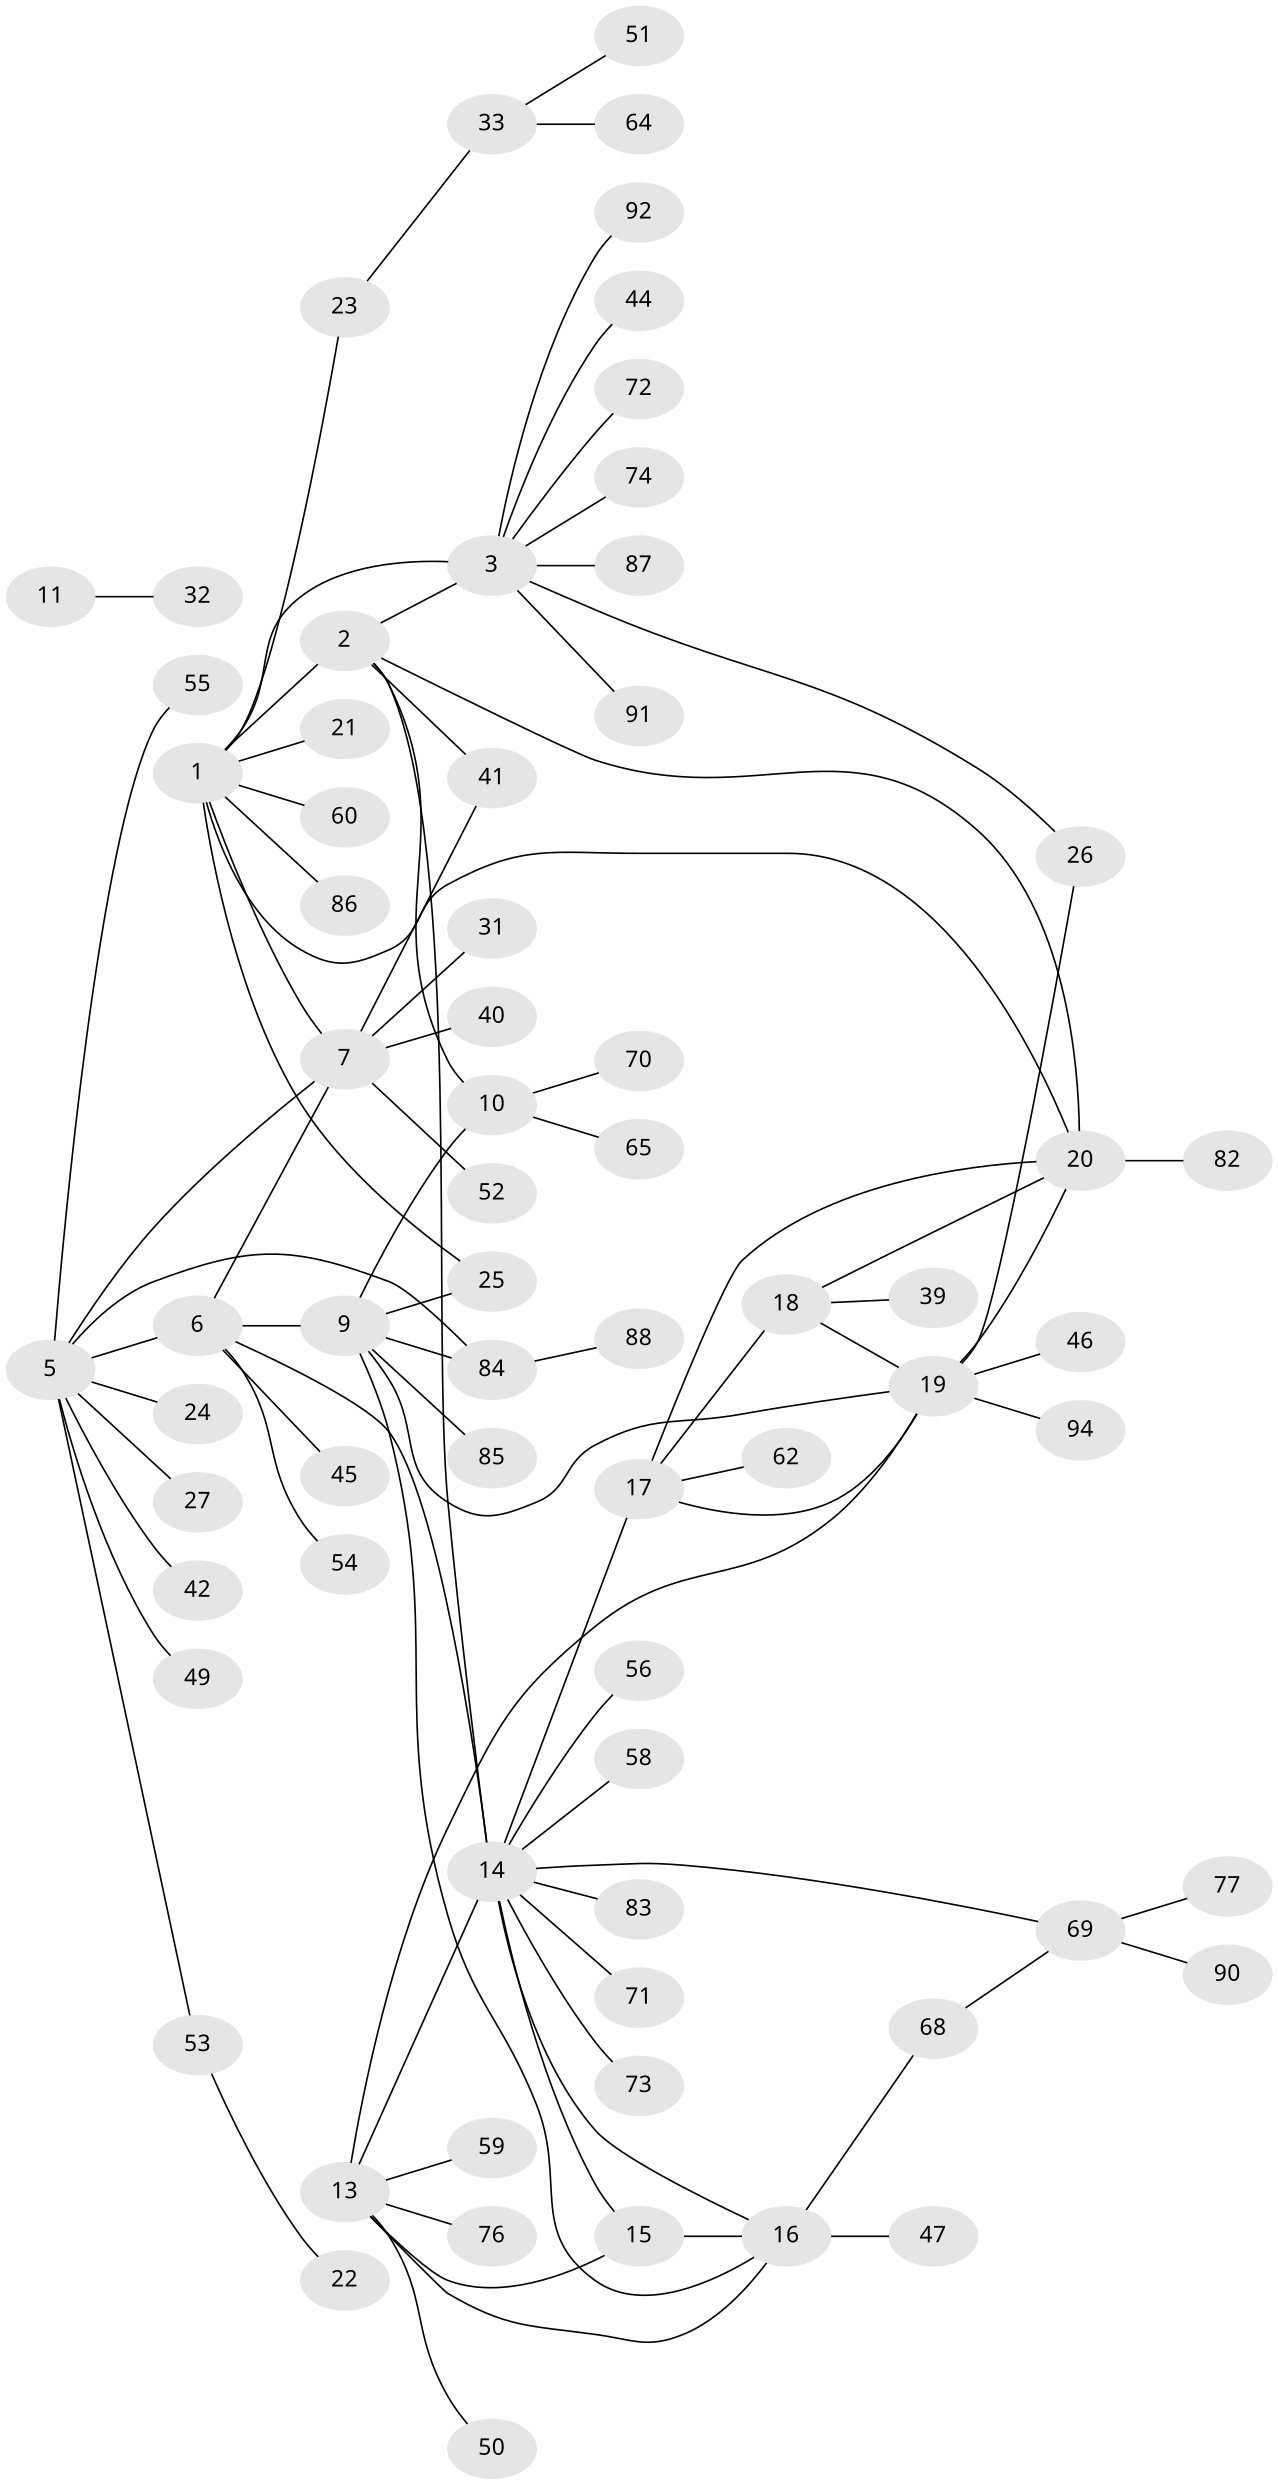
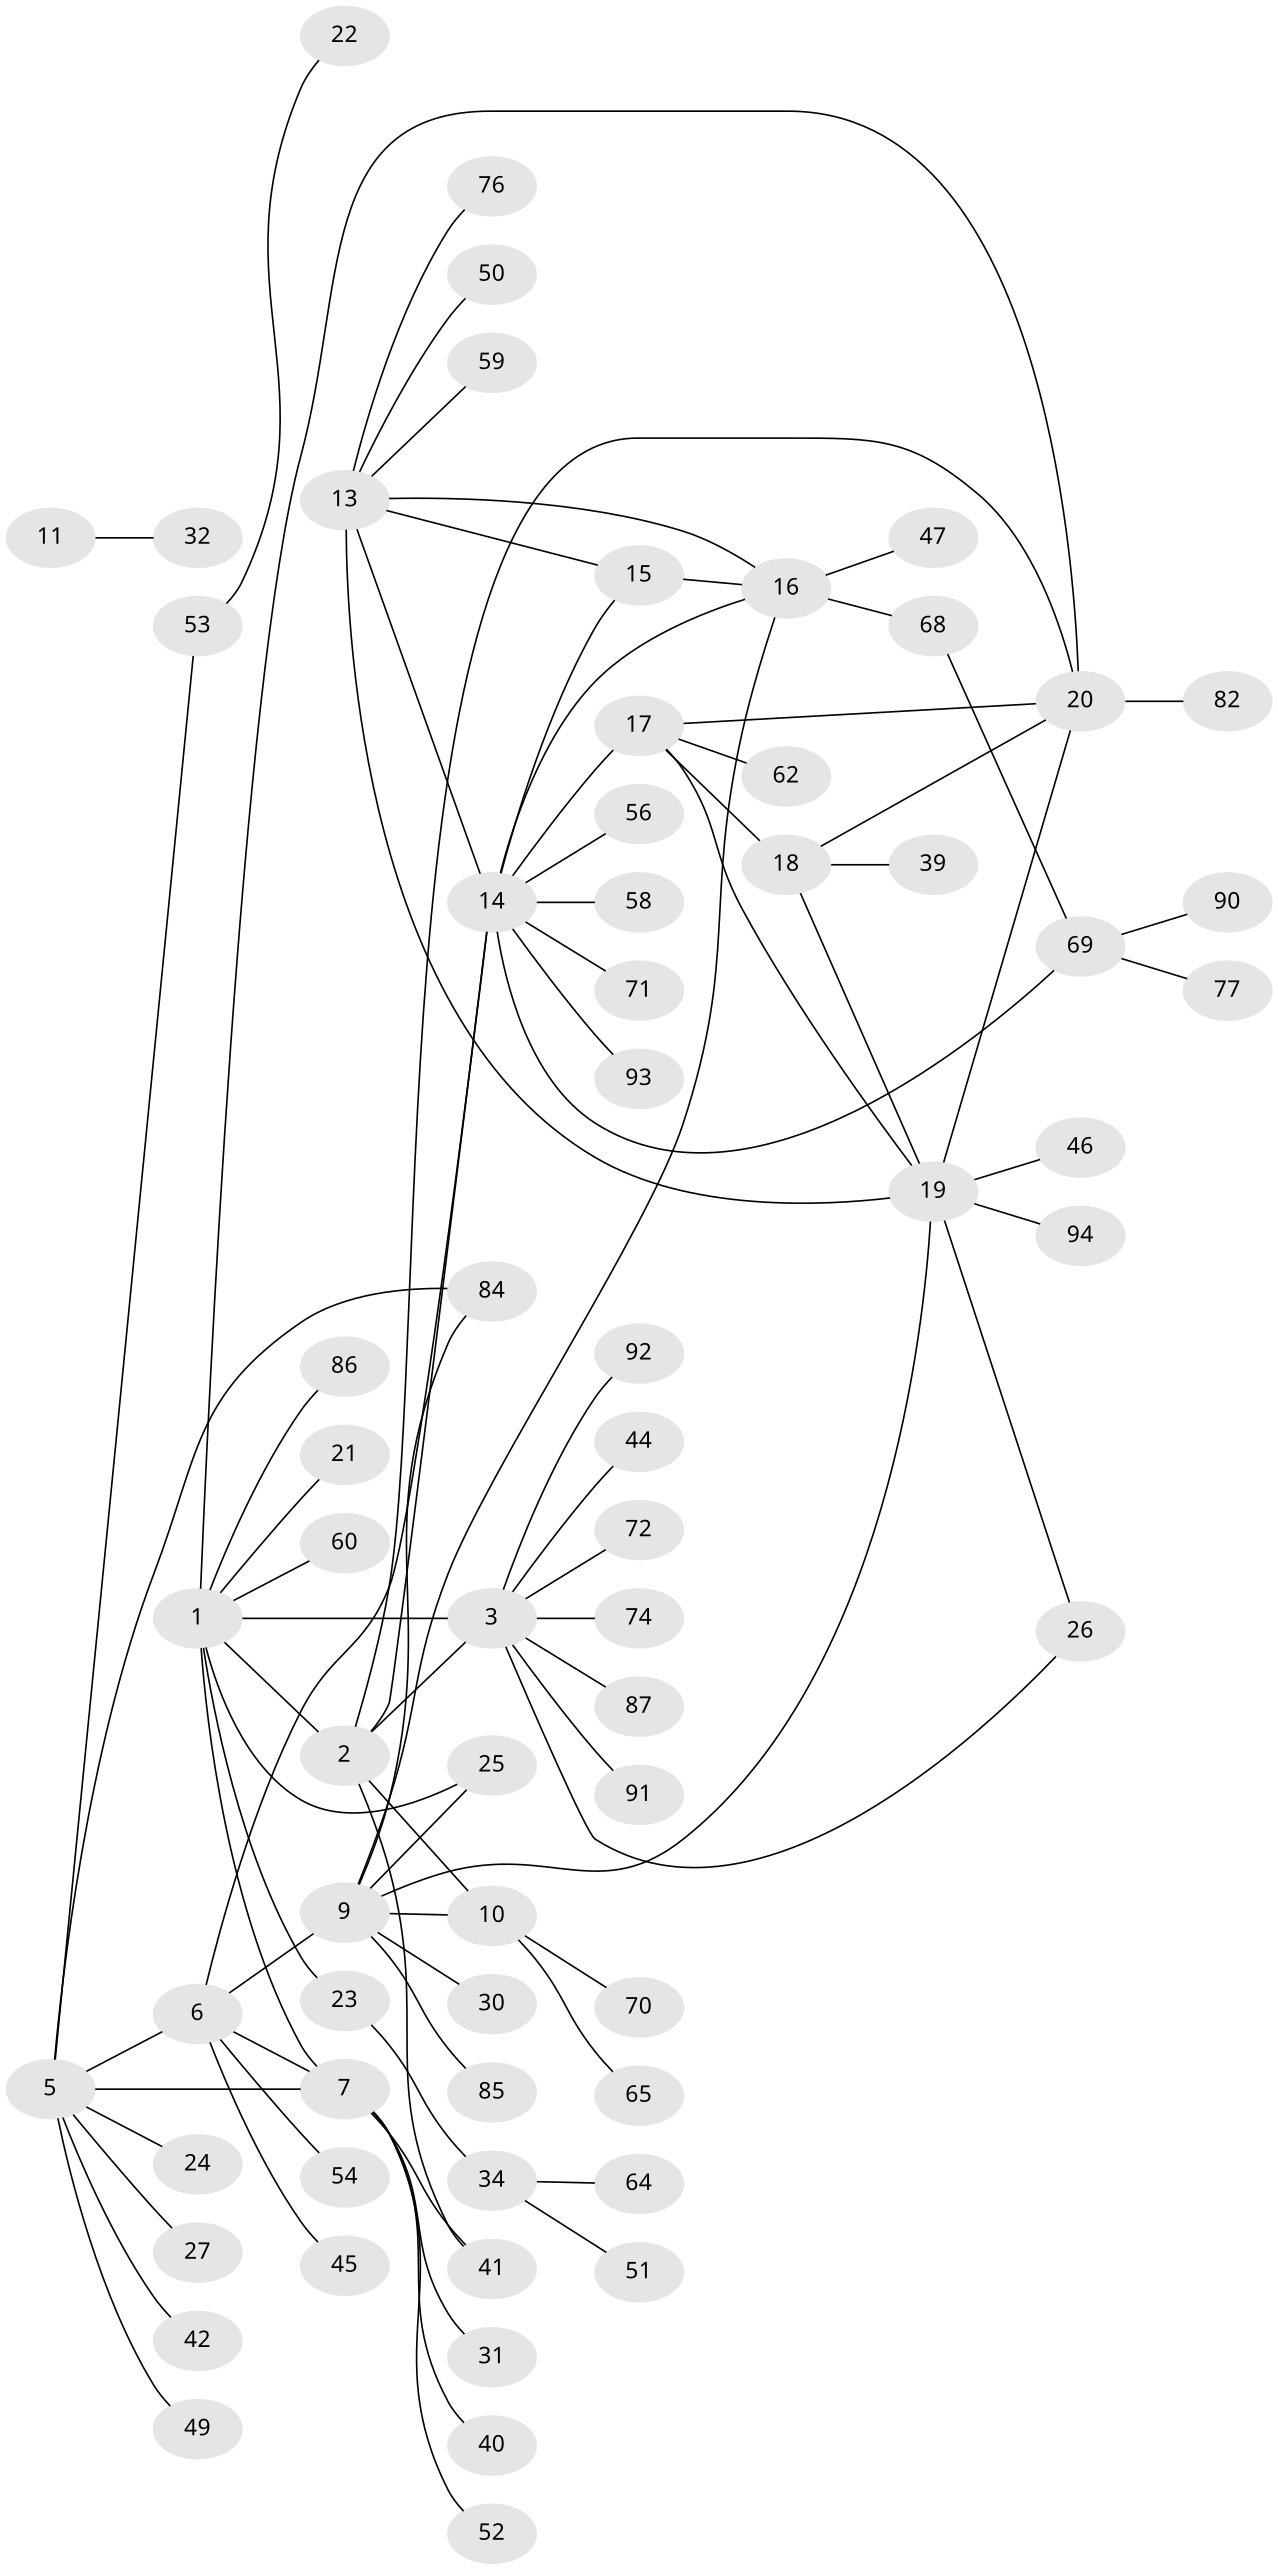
node "33": label "33" -> "34"
node "55": removed
node "88": removed
node "83": removed
node "30": added
node "73": label "73" -> "93"
